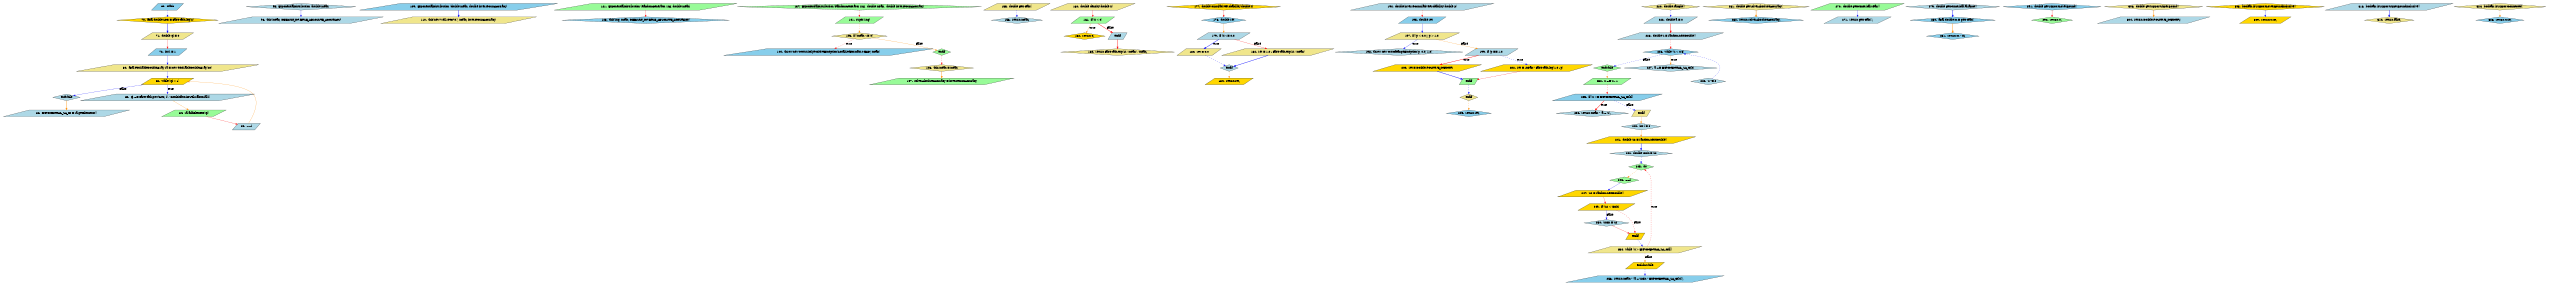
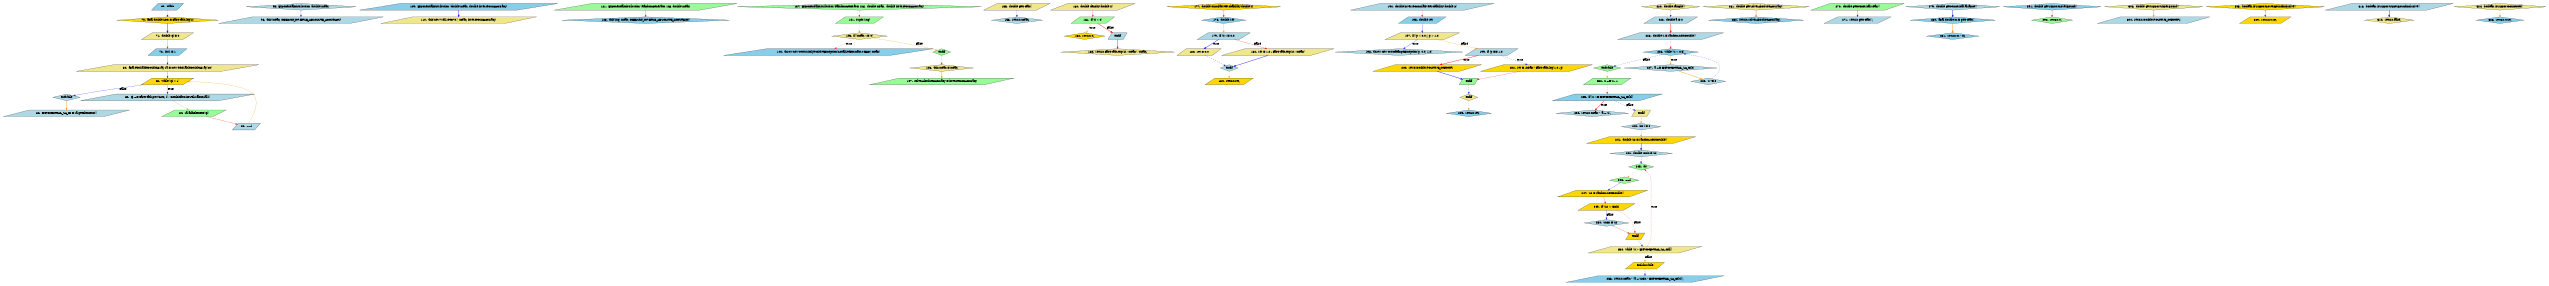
edge "227:  a += EXPONENTIAL_SA_QI[0]" -> "228:  u *= 2": added
